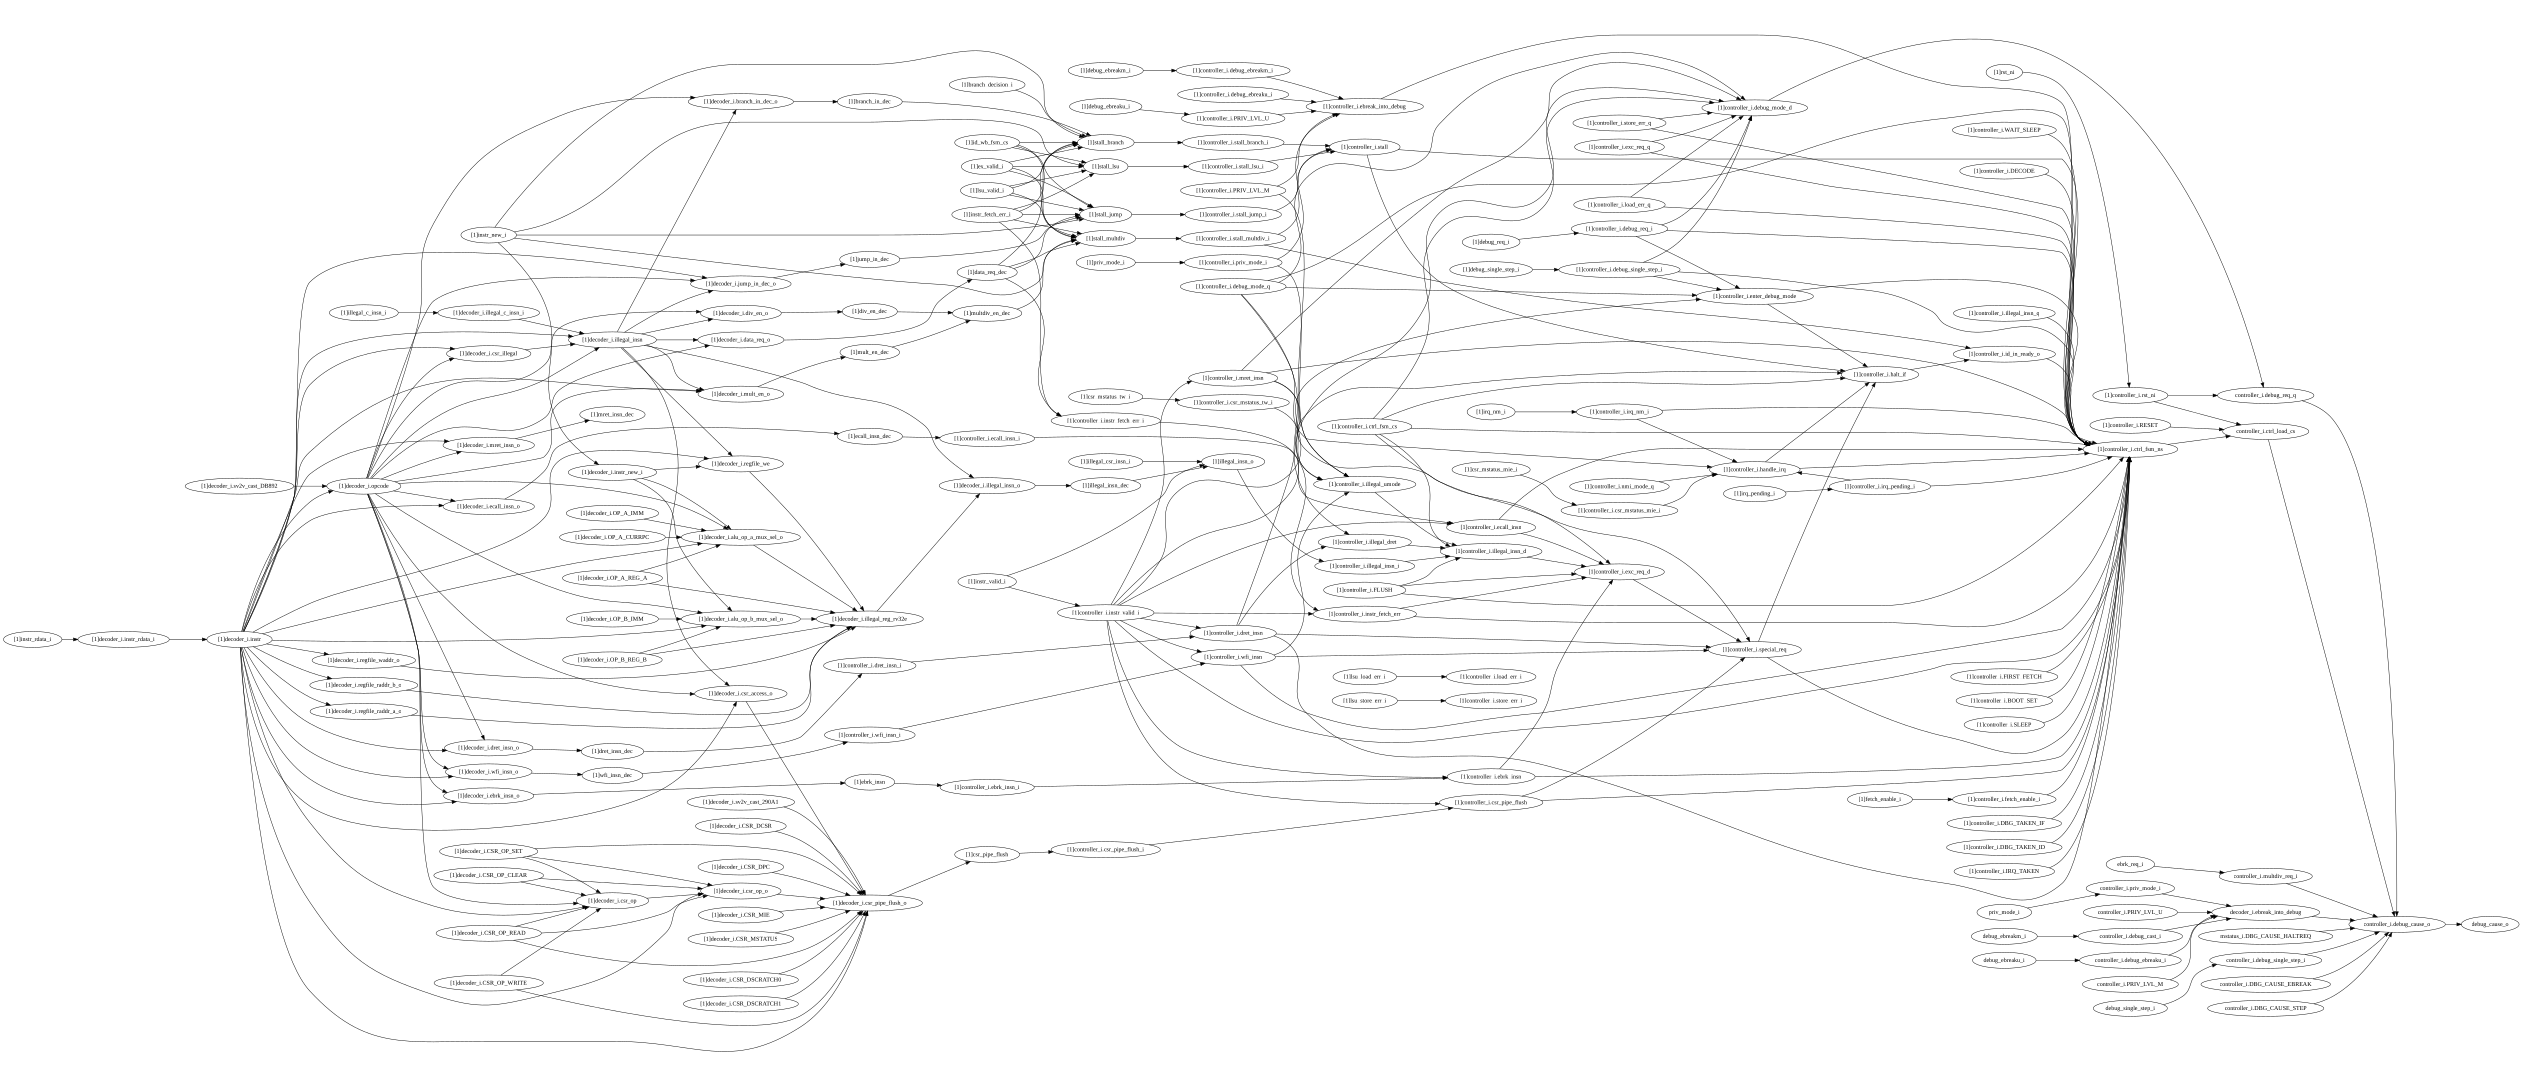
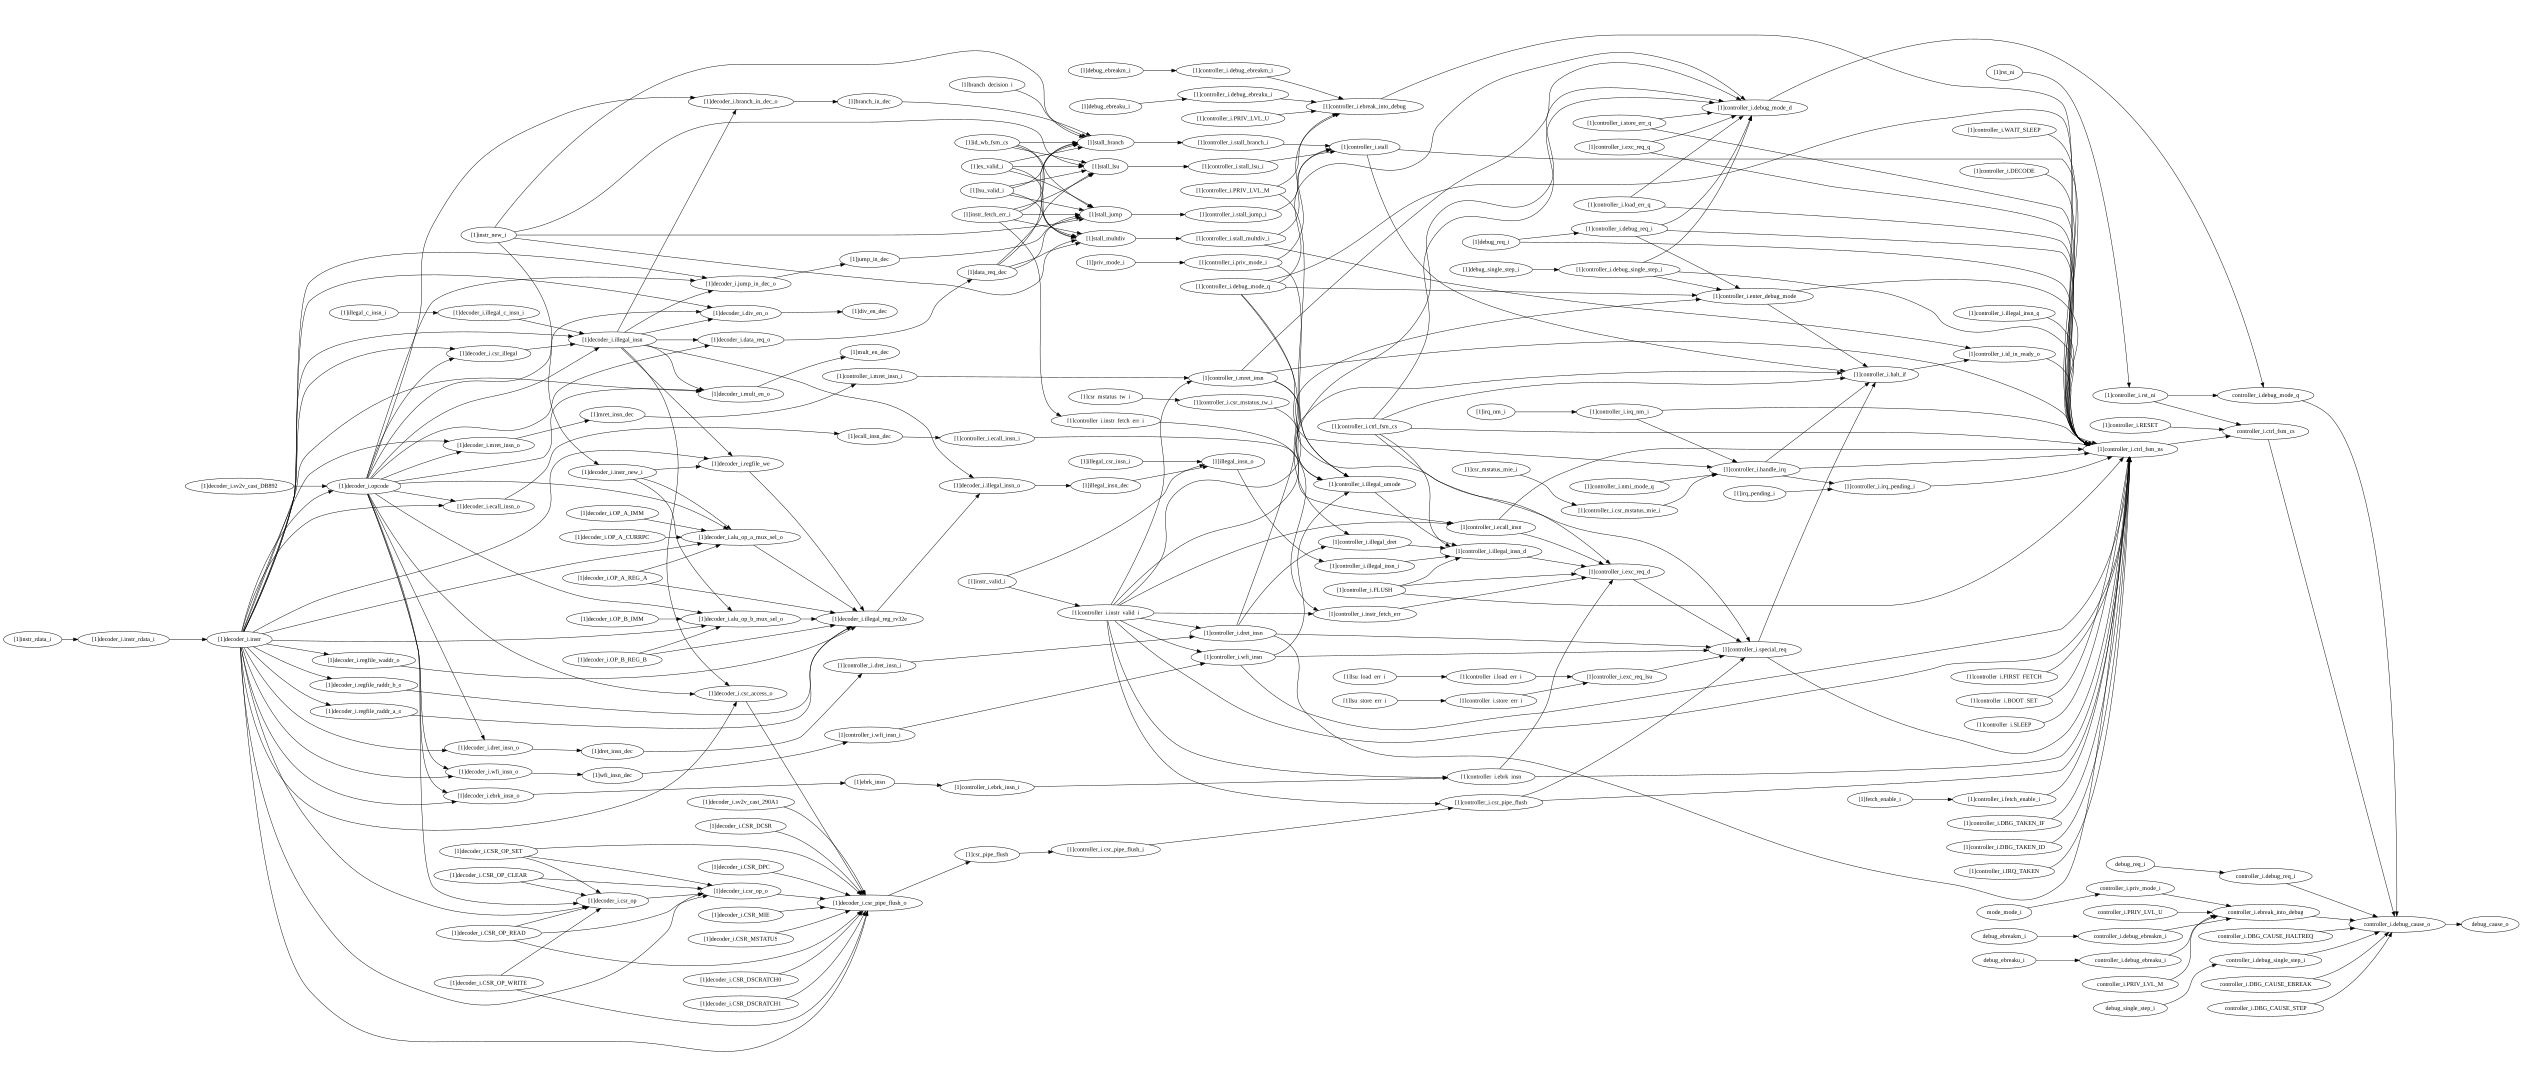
edge "[1]debug_ebreaku_i" -> "[1]controller_i.PRIV_LVL_U": now "[1]debug_ebreaku_i" -> "[1]controller_i.debug_ebreaku_i"
edge "[1]decoder_i.instr" -> "[1]decoder_i.div_en_o": added
node "[1]multdiv_en_dec": removed
edge "[1]data_req_dec" -> "[1]controller_i.instr_fetch_err_i": now "[1]data_req_dec" -> "[1]stall_lsu"
node "[1]controller_i.mret_insn_i": added
node "controller_i.debug_req_q": label "controller_i.debug_req_q" -> "controller_i.debug_mode_q"
node "controller_i.ctrl_load_cs": label "controller_i.ctrl_load_cs" -> "controller_i.ctrl_fsm_cs"
edge "[1]controller_i.irq_pending_i" -> "[1]controller_i.handle_irq": reversed
edge "[1]controller_i.instr_fetch_err" -> "[1]controller_i.ctrl_fsm_ns": now "[1]debug_req_i" -> "[1]controller_i.ctrl_fsm_ns"
node "[1]controller_i.exc_req_lsu": added
node "ebrk_req_i": label "ebrk_req_i" -> "debug_req_i"
node "controller_i.multdiv_req_i": label "controller_i.multdiv_req_i" -> "controller_i.debug_req_i"
node "priv_mode_i": label "priv_mode_i" -> "mode_mode_i"
node "decoder_i.ebreak_into_debug": label "decoder_i.ebreak_into_debug" -> "controller_i.ebreak_into_debug"
node "controller_i.debug_cast_i": label "controller_i.debug_cast_i" -> "controller_i.debug_ebreakm_i"
node "mstatus_i.DBG_CAUSE_HALTREQ": label "mstatus_i.DBG_CAUSE_HALTREQ" -> "controller_i.DBG_CAUSE_HALTREQ"
